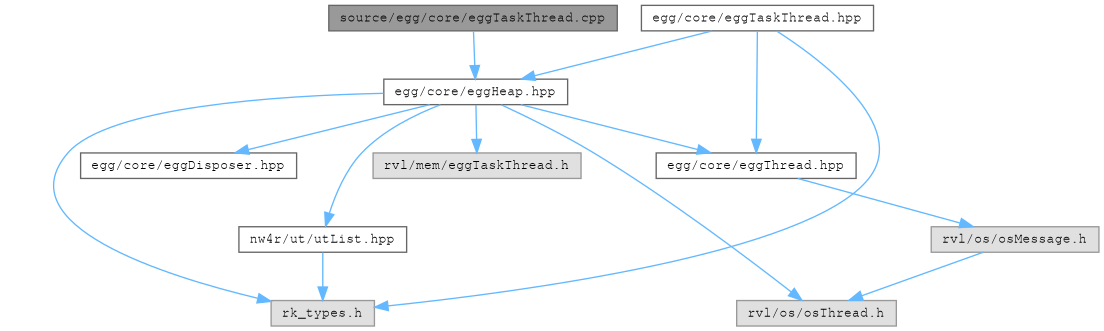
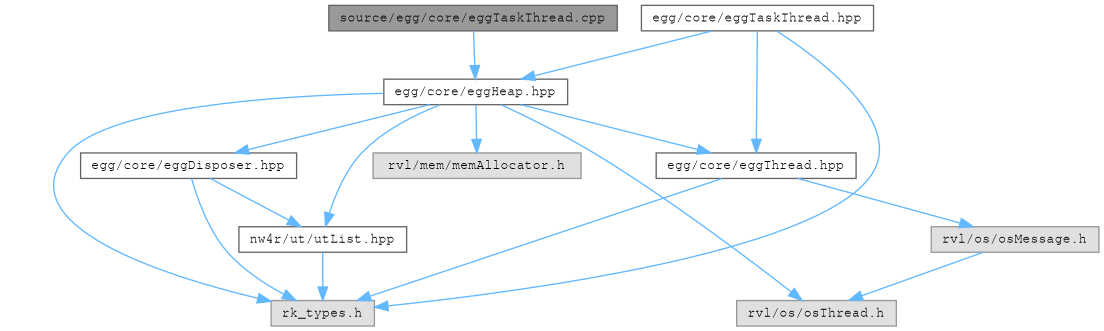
node "rvl/mem/eggTaskThread.h": label "rvl/mem/eggTaskThread.h" -> "rvl/mem/memAllocator.h"
edge "egg/core/eggDisposer.hpp" -> "nw4r/ut/utList.hpp": added
edge "egg/core/eggThread.hpp" -> "rk_types.h": added
edge "egg/core/eggDisposer.hpp" -> "rk_types.h": added
